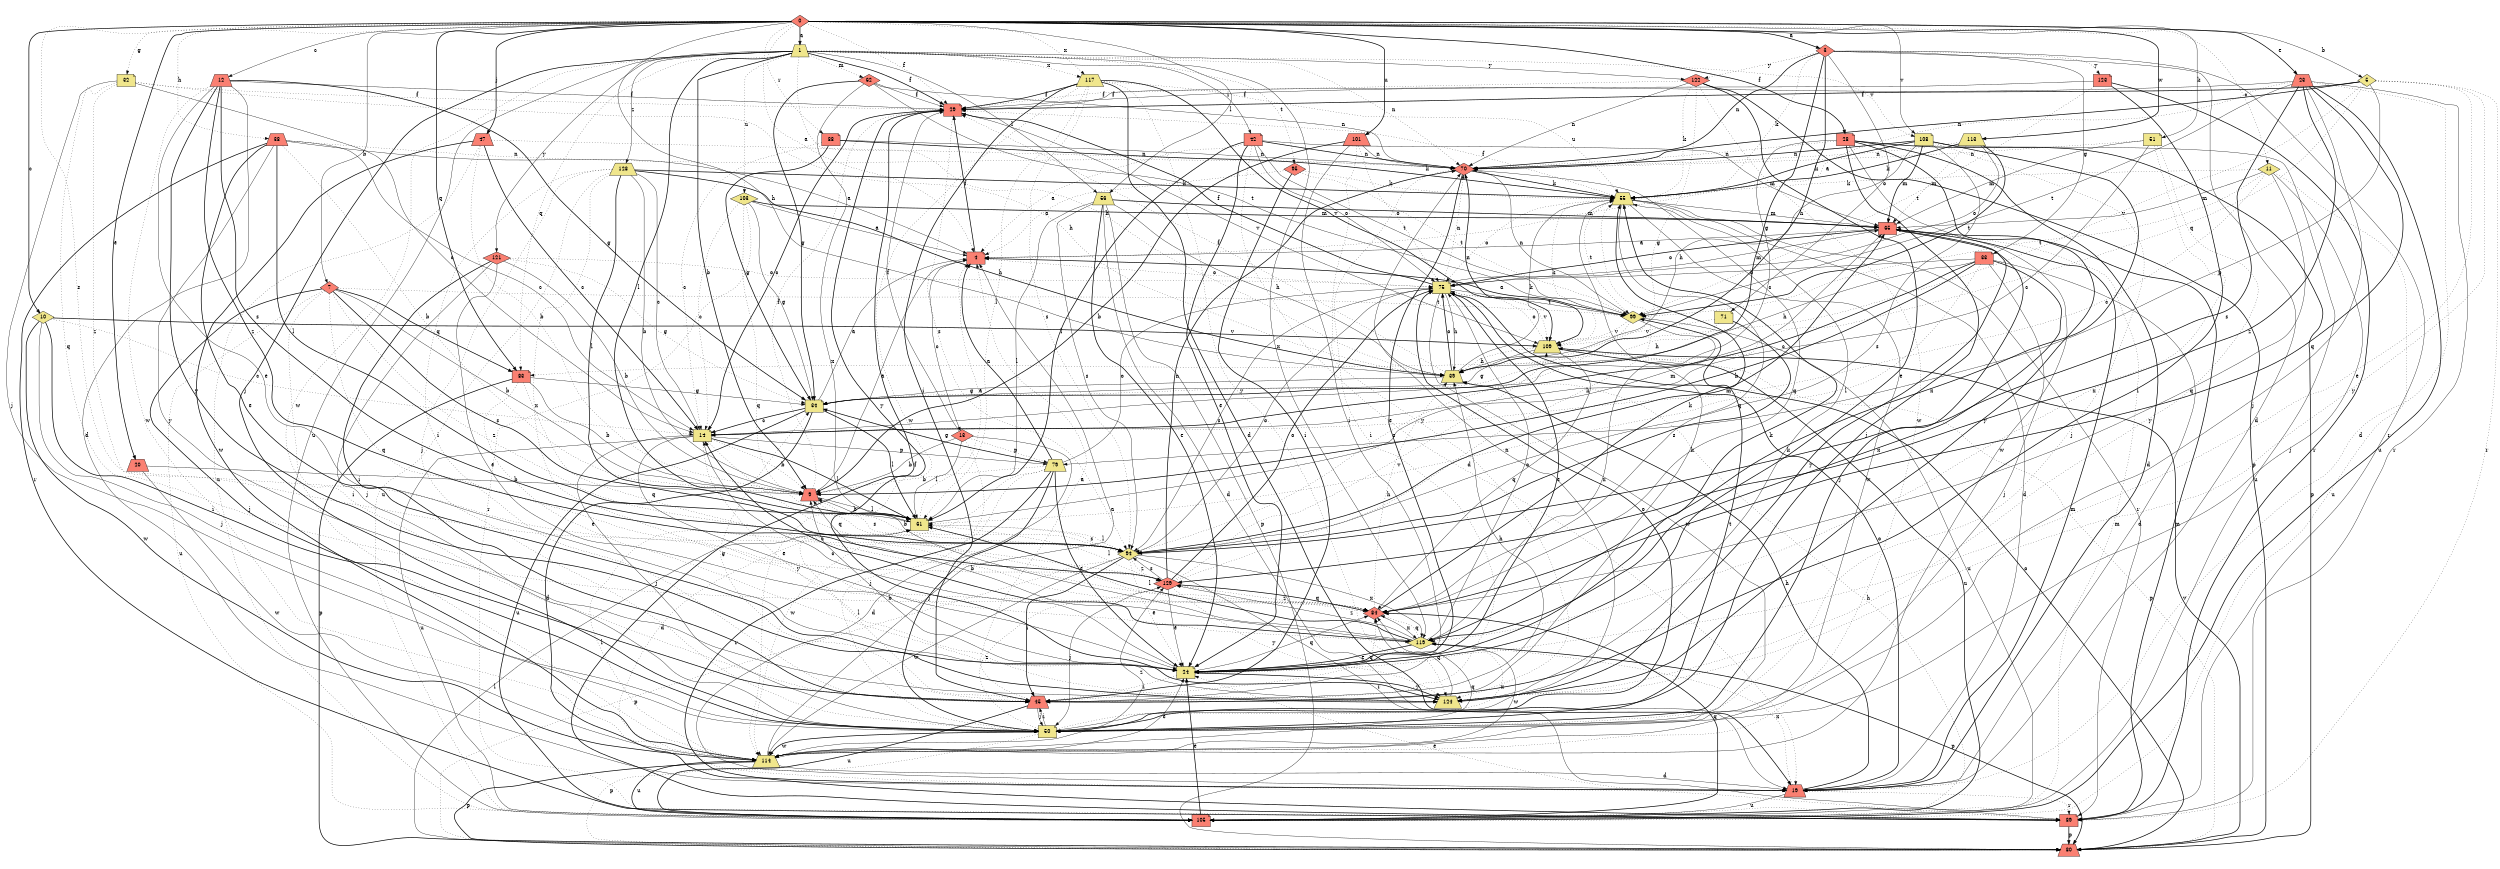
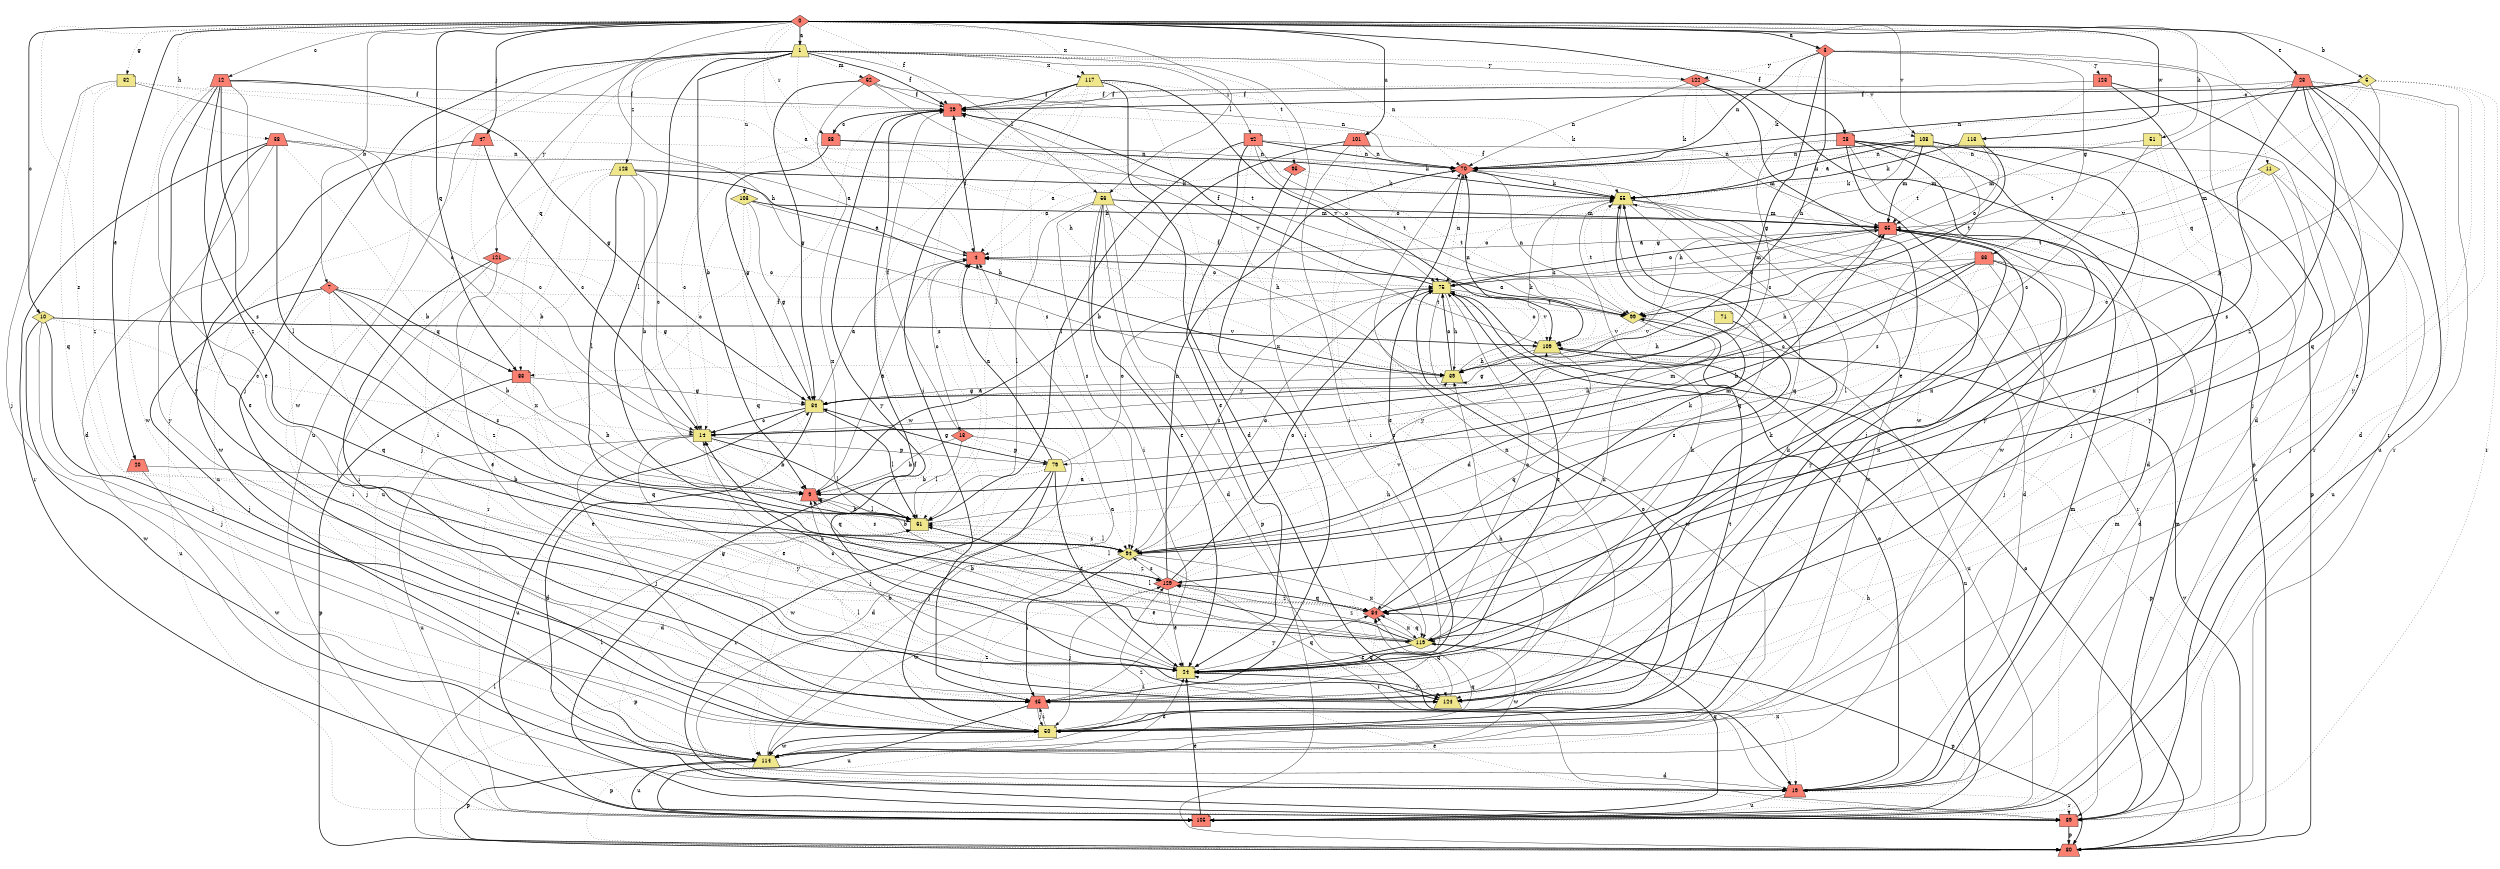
edge "117" -> "55": label "u" -> "k"
edge "3" -> "71": removed, label "o"
edge "29" -> "14": now "29" -> "88"
edge "121" -> "9": removed, label "b"
edge "56" -> "45": added, label "i"
edge "19" -> "39": removed, label "h"
edge "50" -> "119": removed, label "x"
